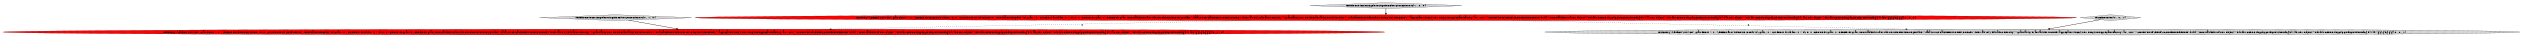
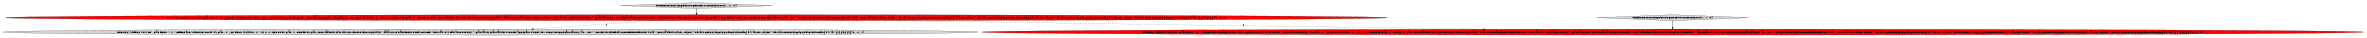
node "testTimeseries['0', '0', '1']": removed
